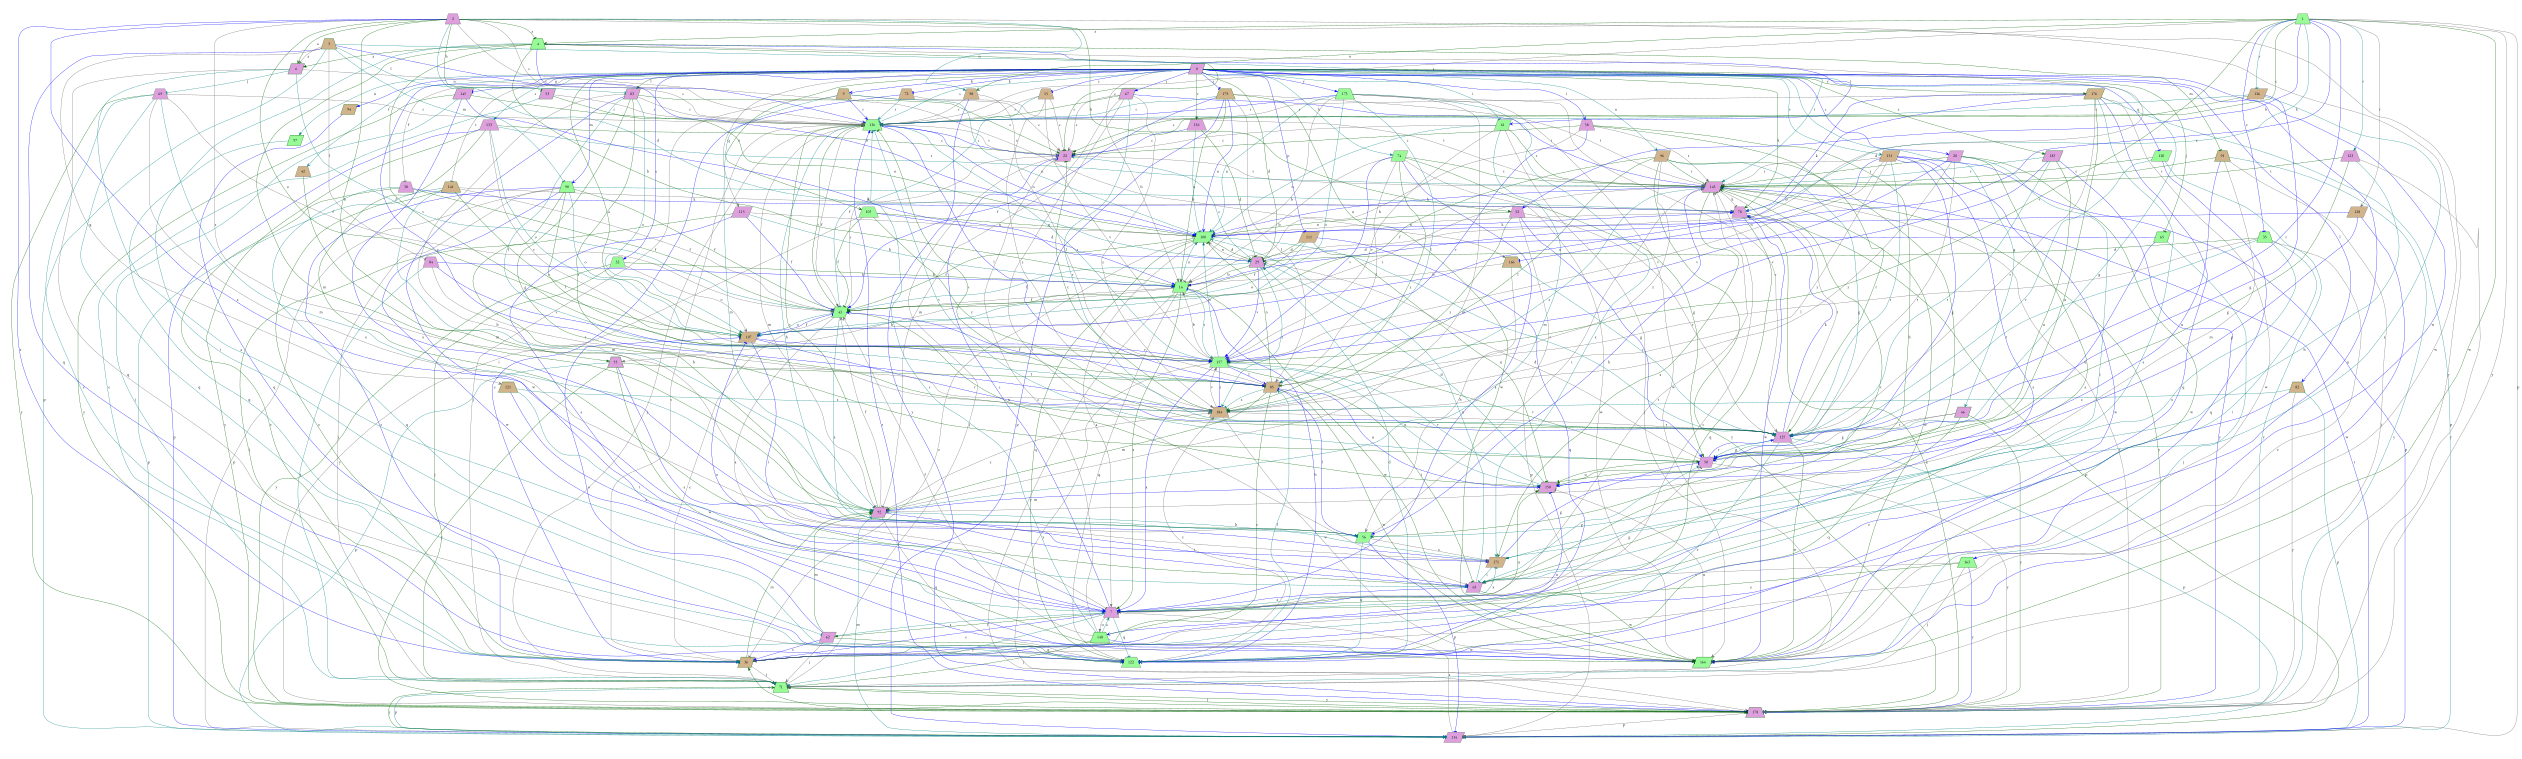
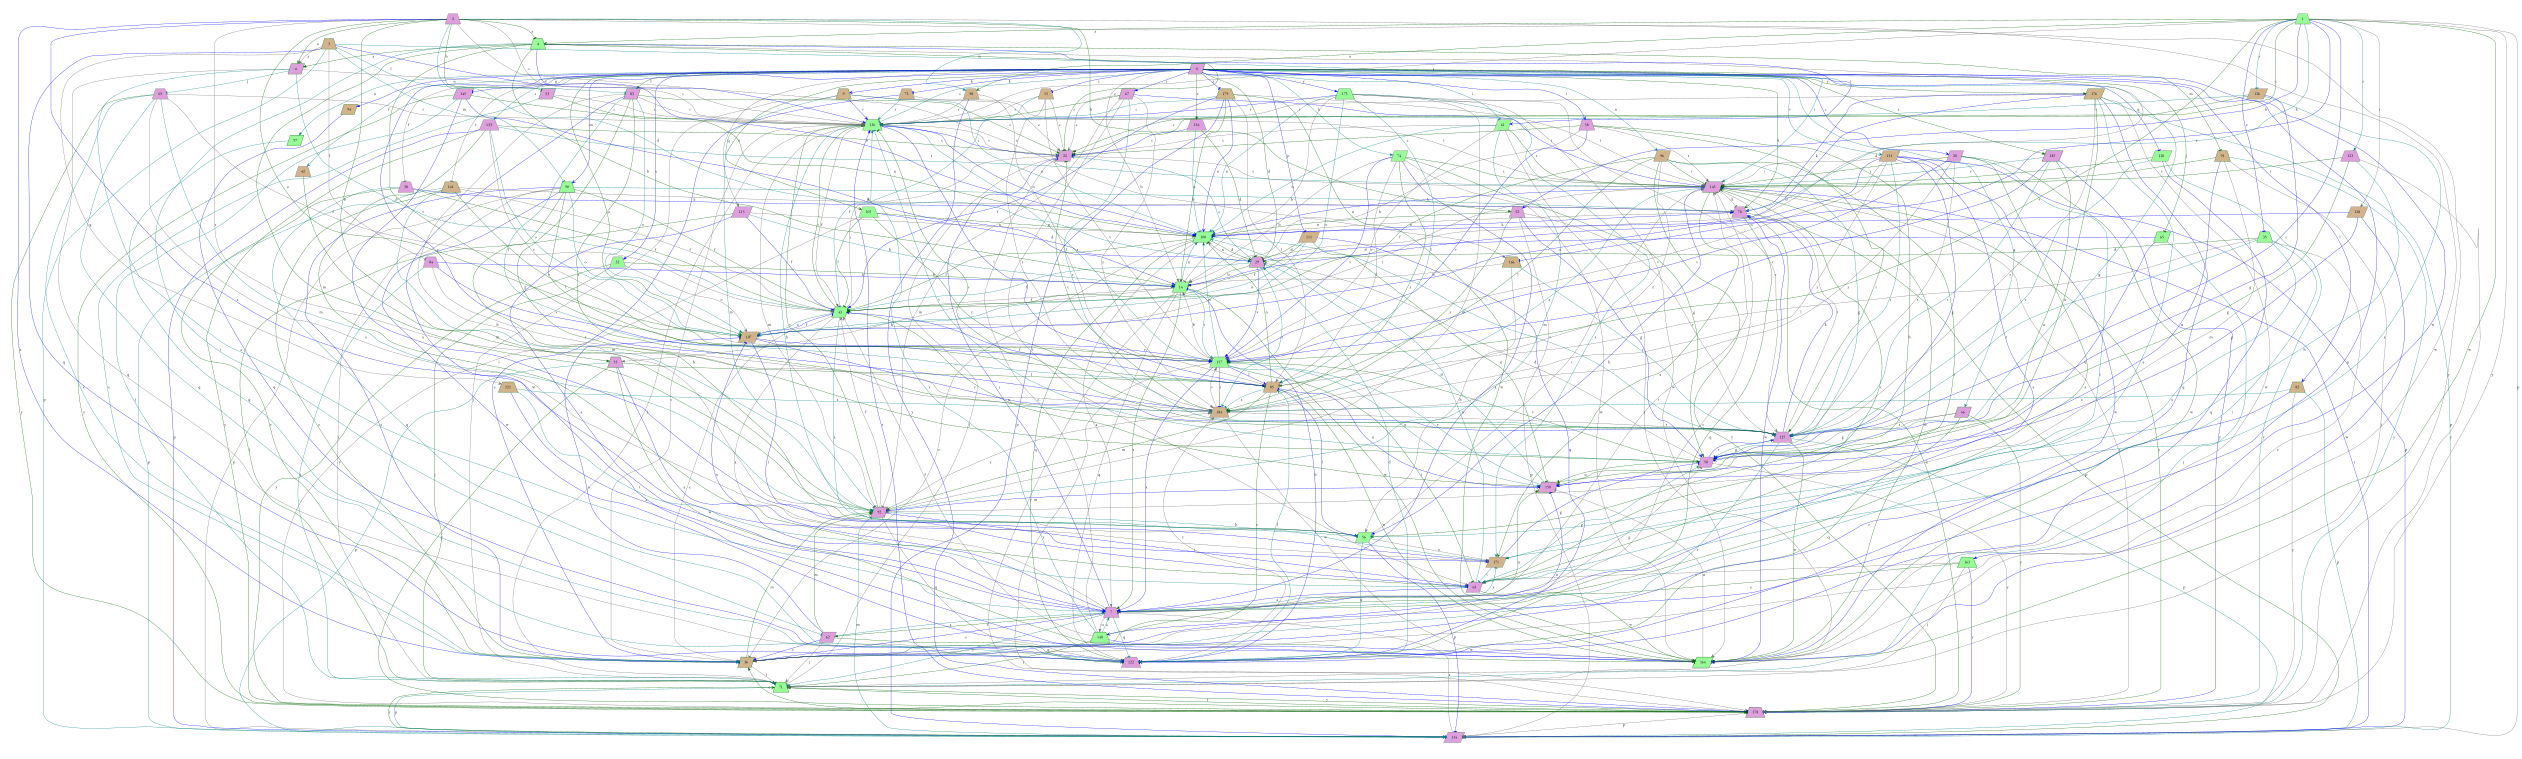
node "122": fillcolor palegreen -> plum
